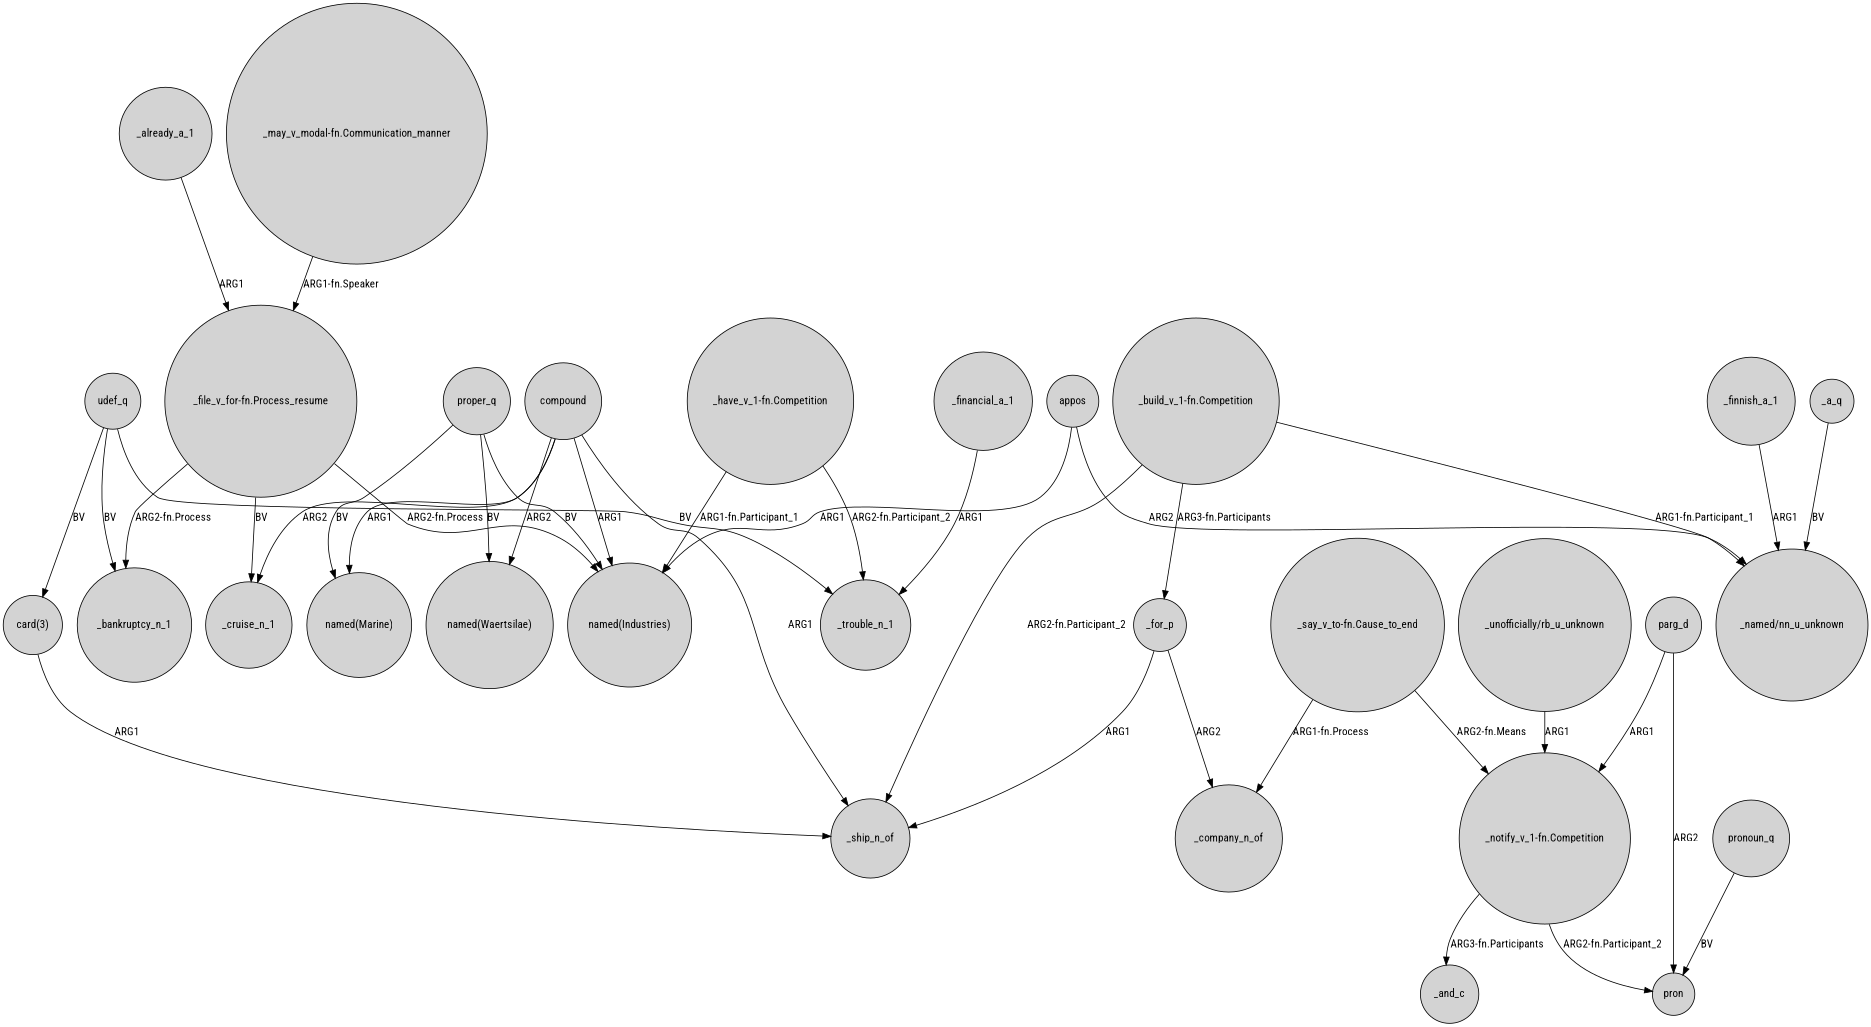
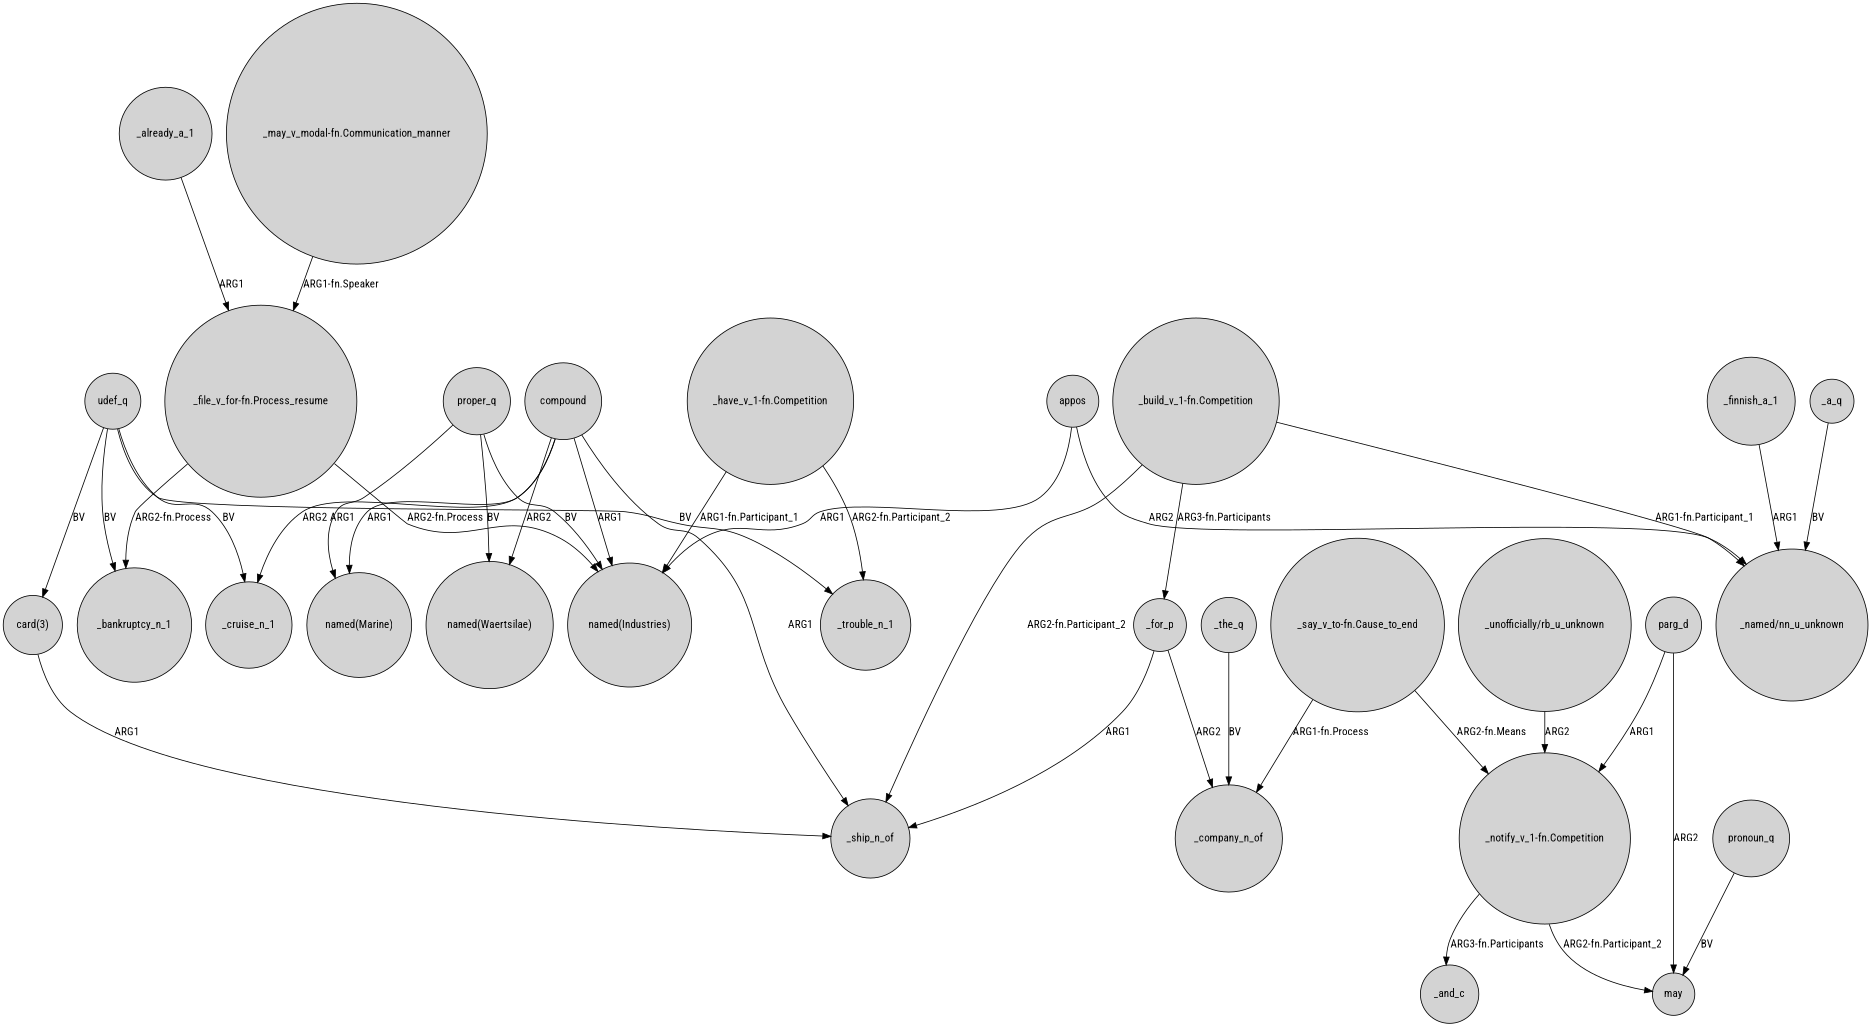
node "_financial_a_1": removed
edge "proper_q" -> "named(Marine)": label "BV" -> "ARG1"
edge "_file_v_for-fn.Process_resume" -> "_cruise_n_1": now "udef_q" -> "_cruise_n_1"
node "_the_q": added
edge "_unofficially/rb_u_unknown" -> "_notify_v_1-fn.Competition": label "ARG1" -> "ARG2"
node "pron": label "pron" -> "may"
